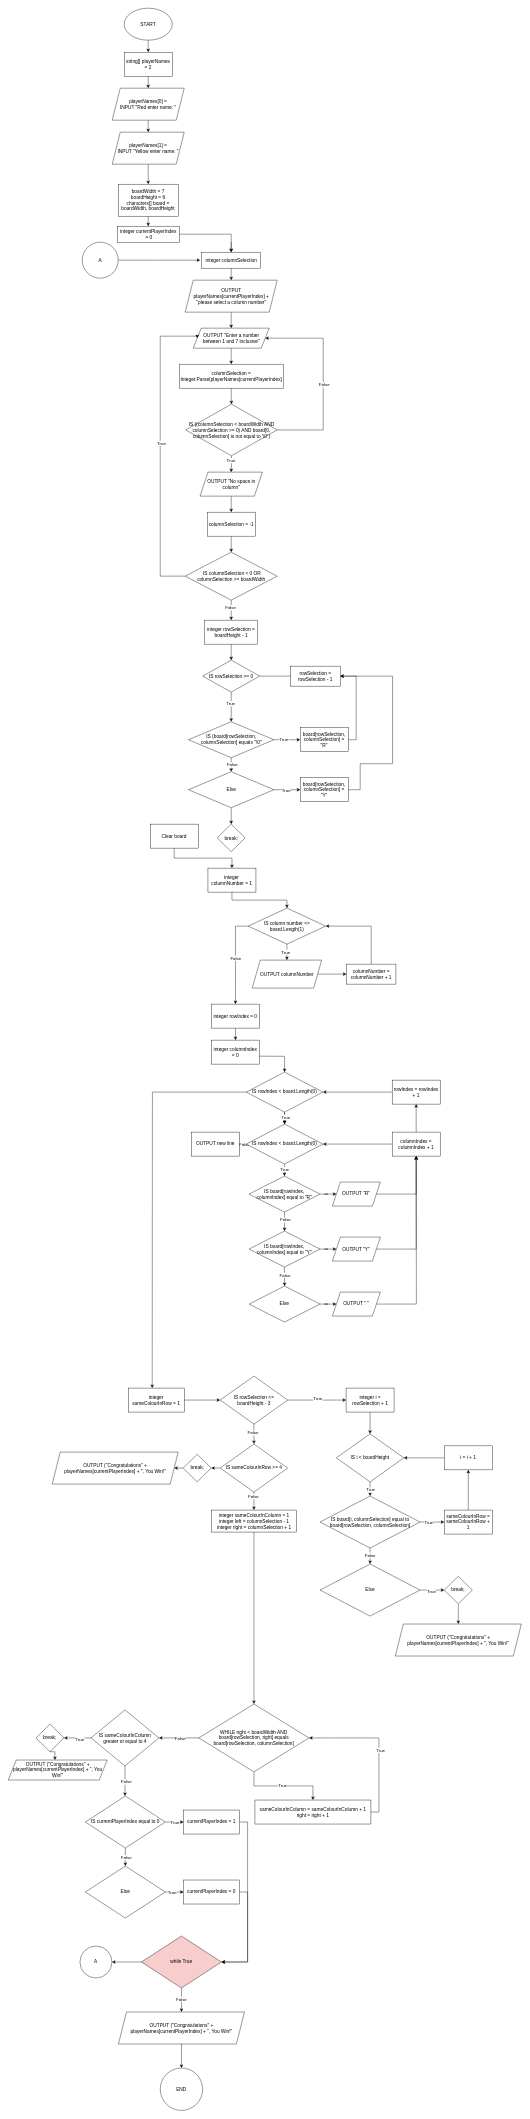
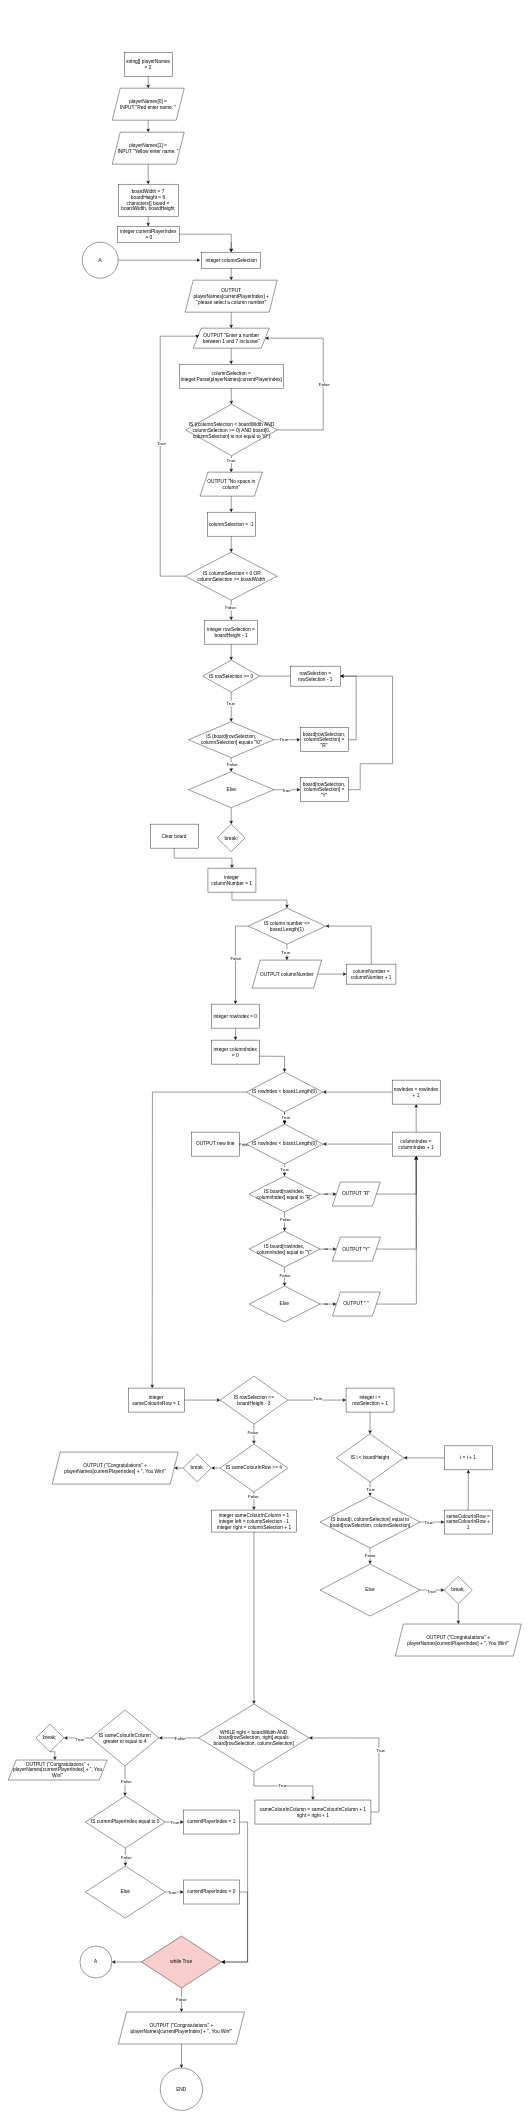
node "START": removed
edge "START" -> "string[] playerNames = 2": removed
